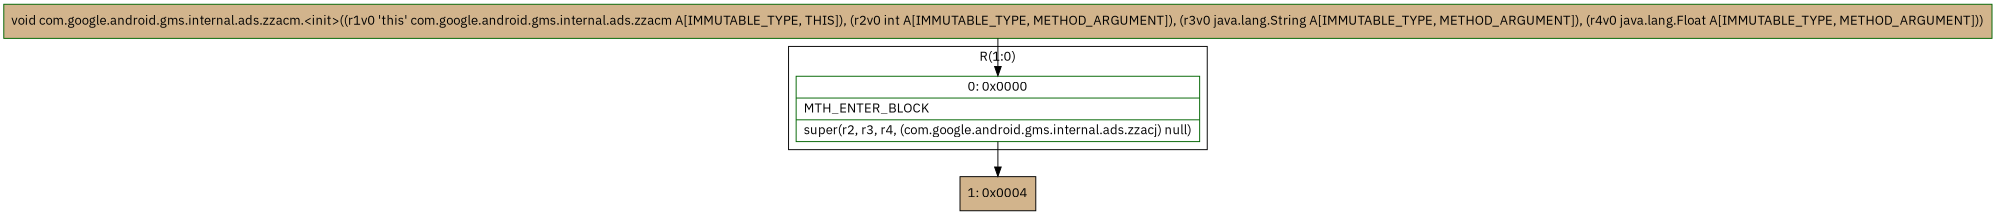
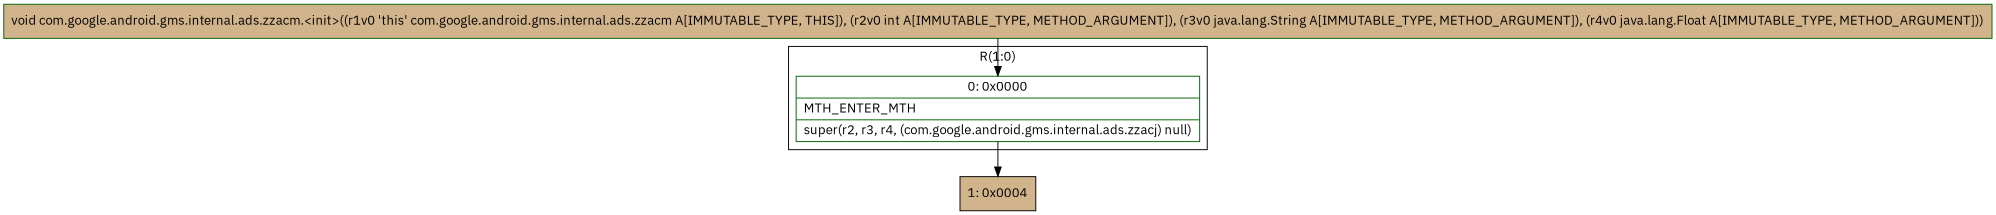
node "0: 0x0000": text "MTH_ENTER_BLOCK" -> "MTH_ENTER_MTH"
